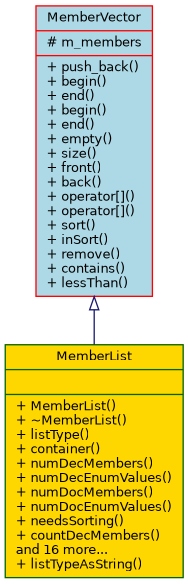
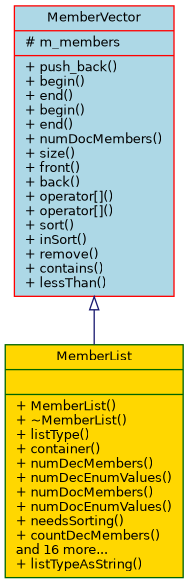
node "MemberVector": text "+ empty()" -> "+ numDocMembers()"
